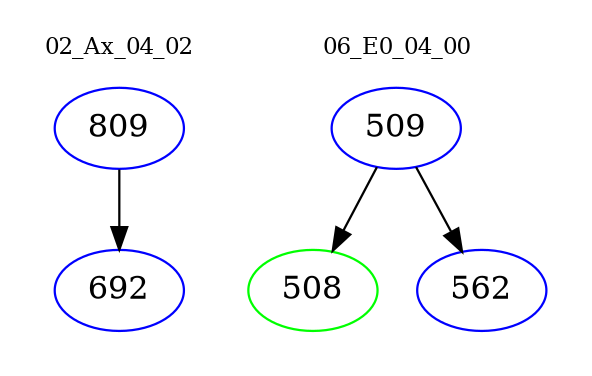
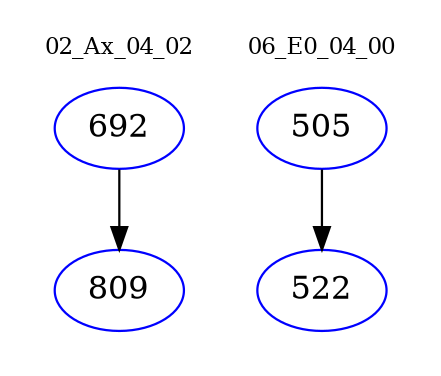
node "509": label "509" -> "505"
edge "809" -> "692": reversed
node "508": removed
node "562": label "562" -> "522"
